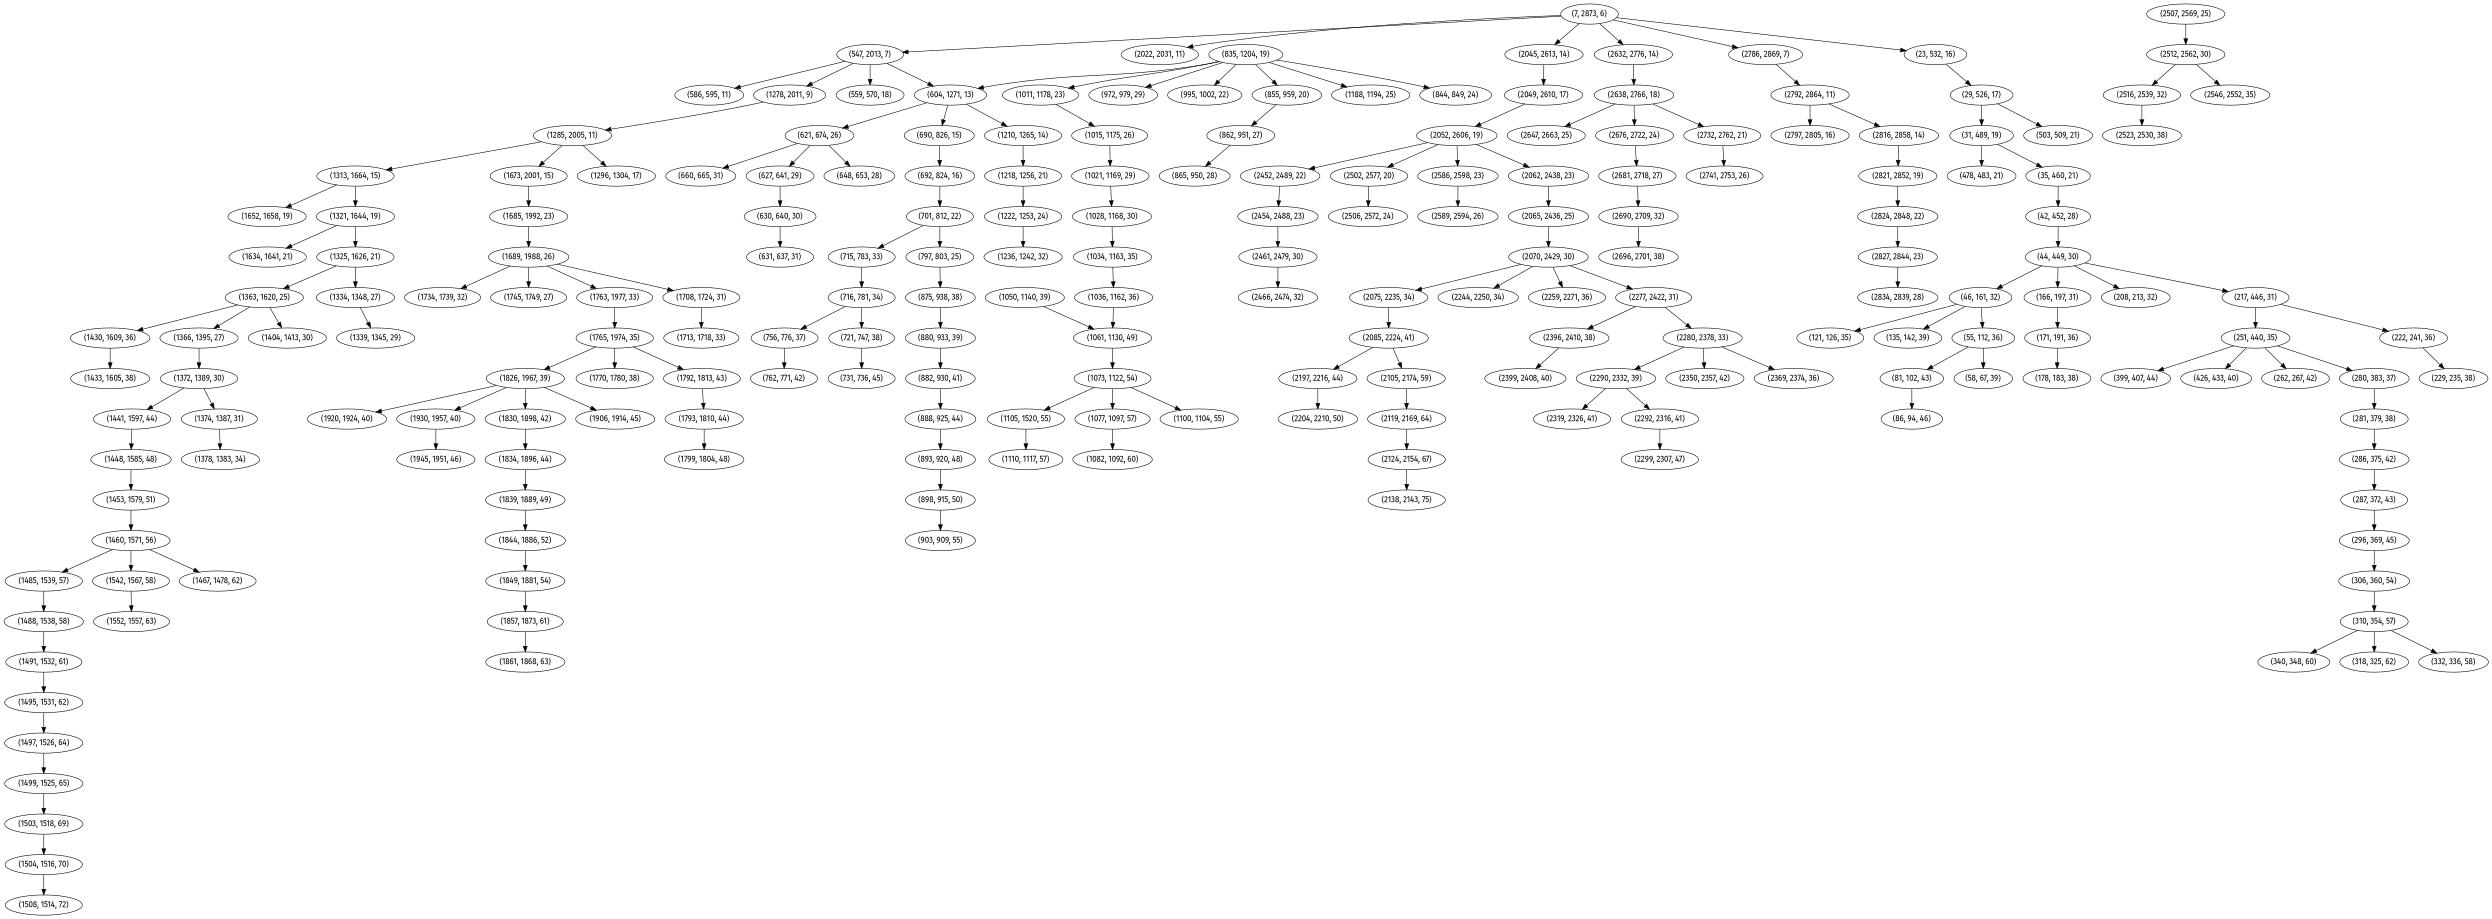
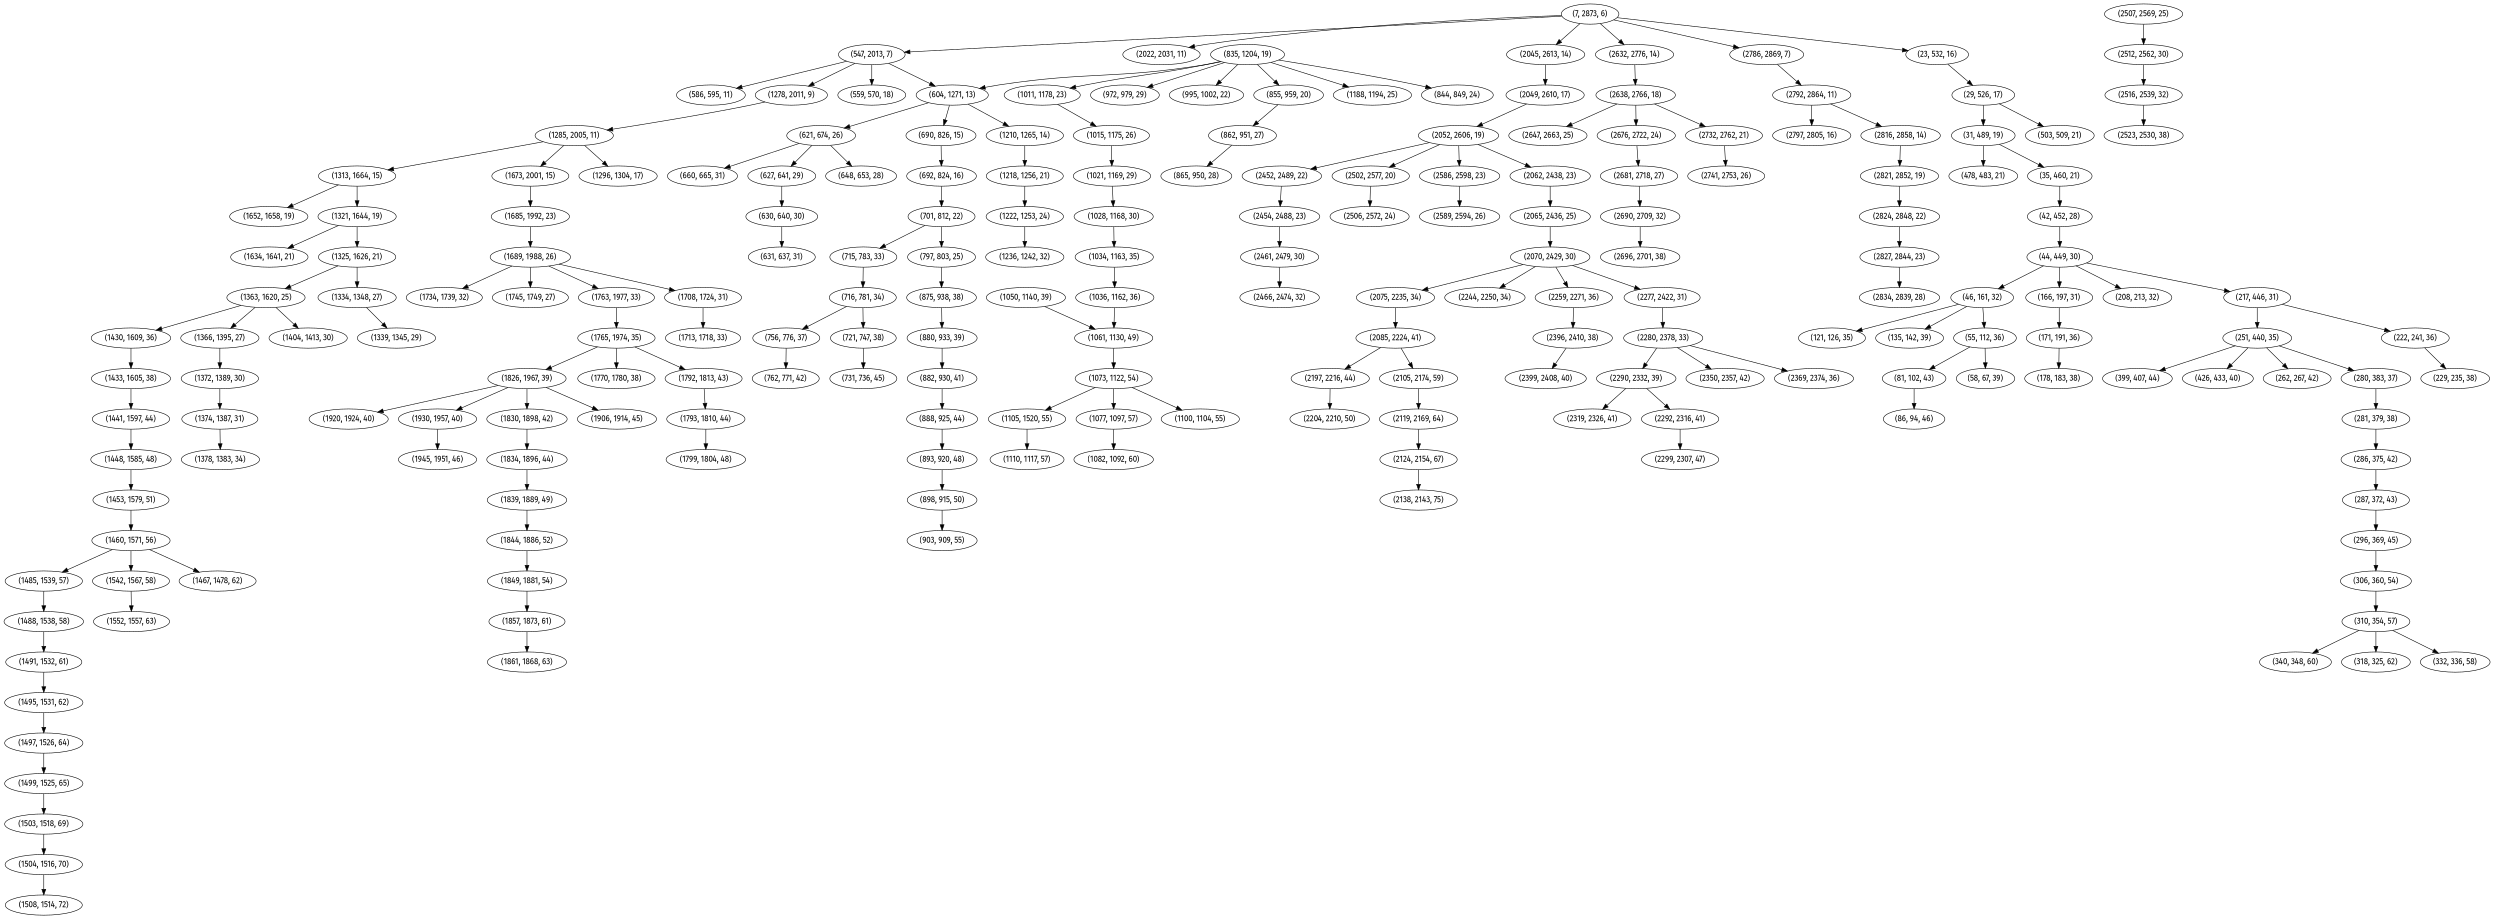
node "(2546, 2552, 35)": removed
edge "(2277, 2422, 31)" -> "(2396, 2410, 38)": now "(2259, 2271, 36)" -> "(2396, 2410, 38)"
edge "(1372, 1389, 30)" -> "(1441, 1597, 44)": now "(1433, 1605, 38)" -> "(1441, 1597, 44)"
